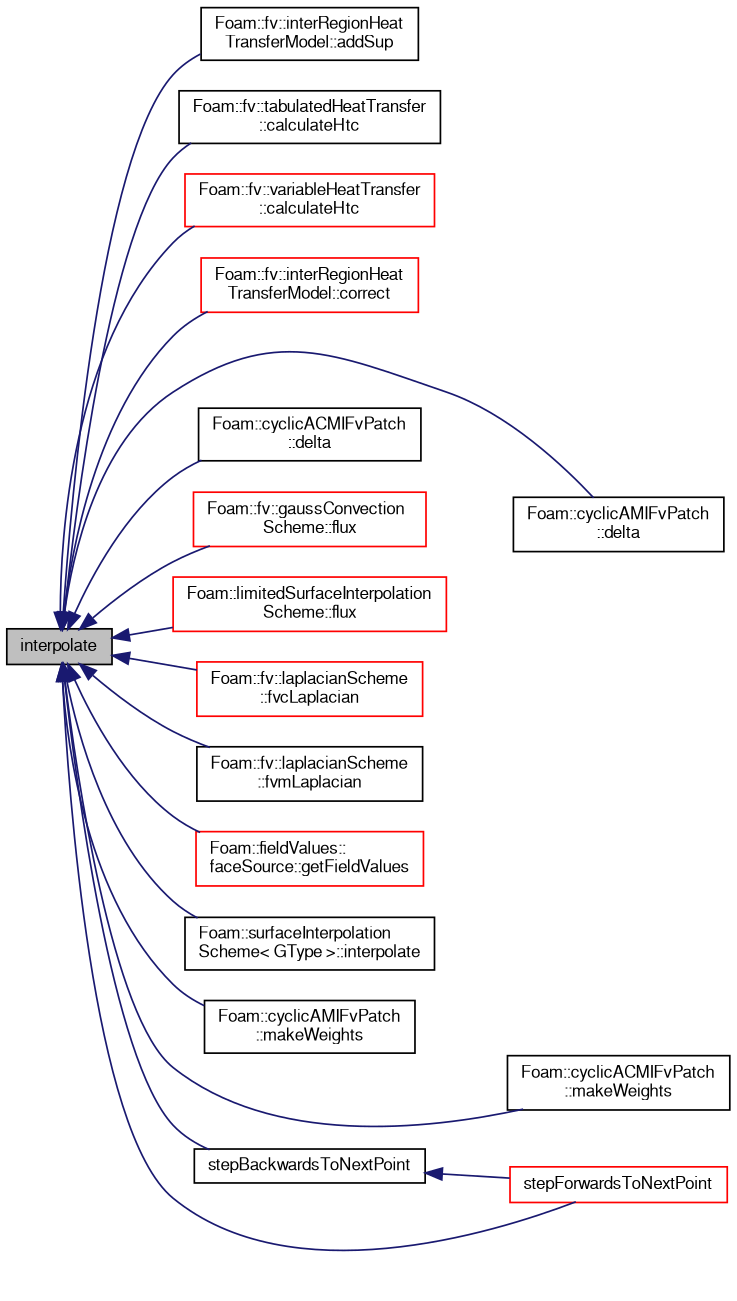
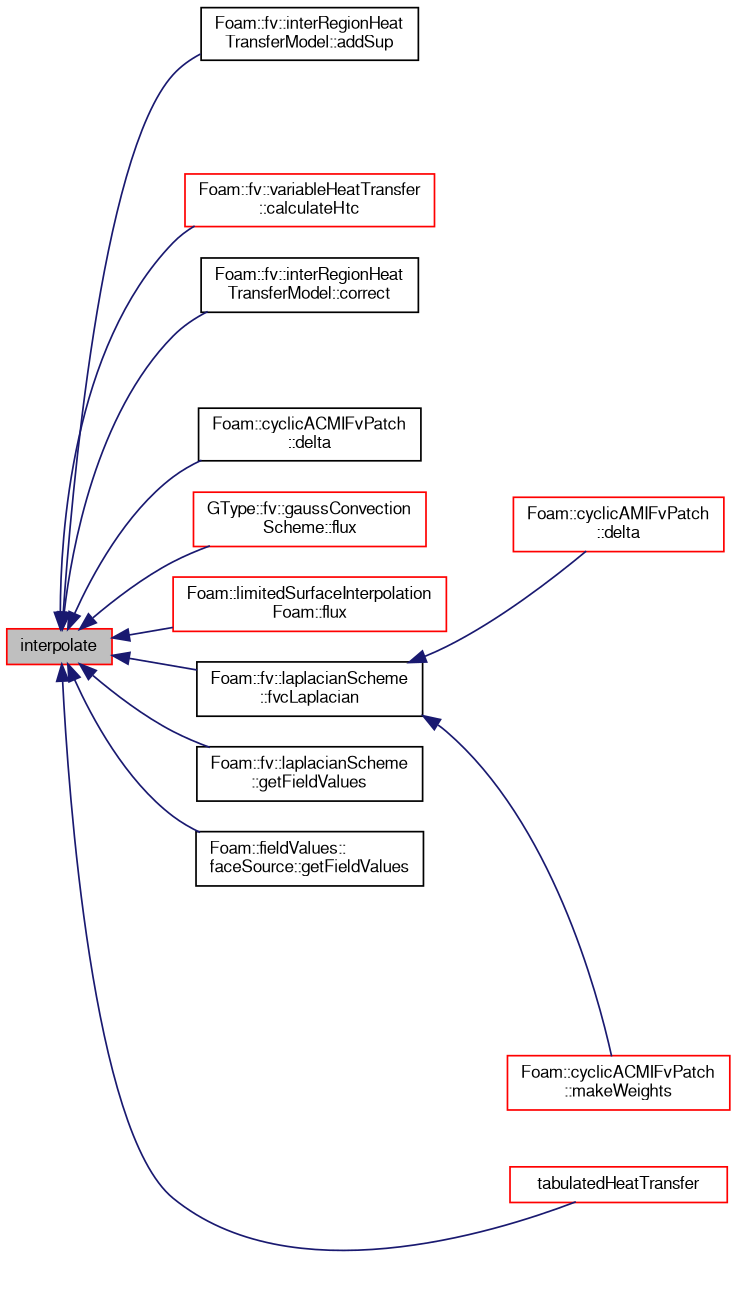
node "Foam::fv::tabulatedHeatTransfer ::calculateHtc": removed
node "Foam::fv::interRegionHeat TransferModel::correct": color red -> black
edge "Foam::cyclicAMIFvPatch ::delta" -> "interpolate": now "Foam::cyclicAMIFvPatch ::delta" -> "Foam::fv::laplacianScheme ::fvcLaplacian"
node "Foam::fv::gaussConvection Scheme::flux": label "Foam::fv::gaussConvection Scheme::flux" -> "GType::fv::gaussConvection Scheme::flux"
node "Foam::cyclicAMIFvPatch ::delta": color black -> red
node "Foam::limitedSurfaceInterpolation Scheme::flux": label "Foam::limitedSurfaceInterpolation Scheme::flux" -> "Foam::limitedSurfaceInterpolation Foam::flux"
node "interpolate": color black -> red
node "Foam::fv::laplacianScheme ::fvcLaplacian": color red -> black
node "Foam::fv::laplacianScheme ::fvmLaplacian": label "Foam::fv::laplacianScheme ::fvmLaplacian" -> "Foam::fv::laplacianScheme ::getFieldValues"
node "Foam::fieldValues:: faceSource::getFieldValues": color red -> black
node "Foam::surfaceInterpolation Scheme< GType >::interpolate": removed
node "Foam::cyclicAMIFvPatch ::makeWeights": removed
edge "Foam::cyclicACMIFvPatch ::makeWeights" -> "interpolate": now "Foam::cyclicACMIFvPatch ::makeWeights" -> "Foam::fv::laplacianScheme ::fvcLaplacian"
node "Foam::cyclicACMIFvPatch ::makeWeights": color black -> red
node "stepBackwardsToNextPoint": removed
node "stepForwardsToNextPoint": label "stepForwardsToNextPoint" -> "tabulatedHeatTransfer"
